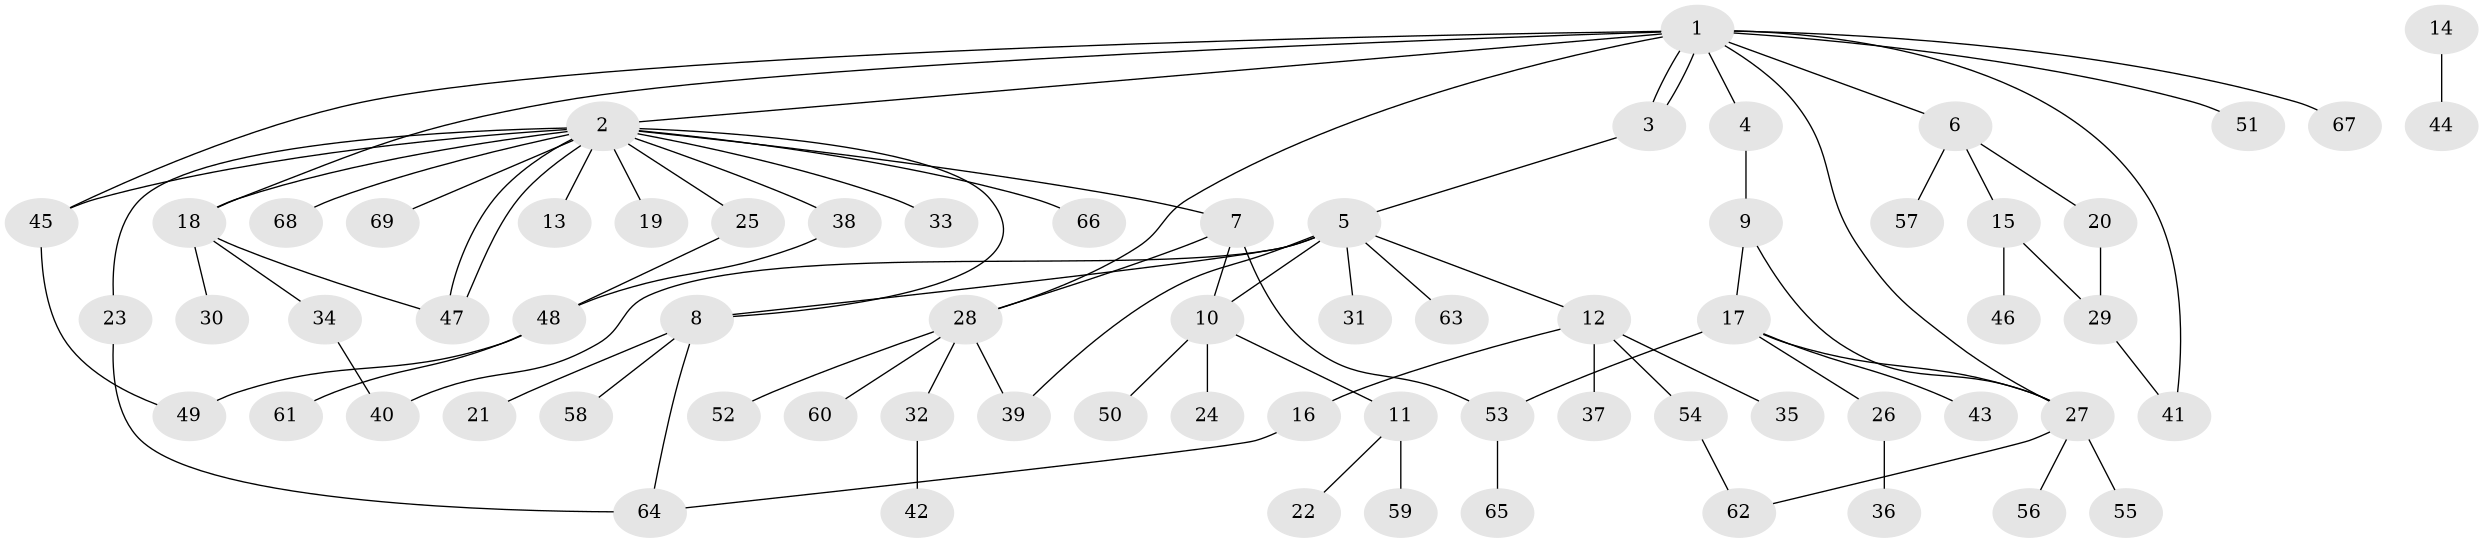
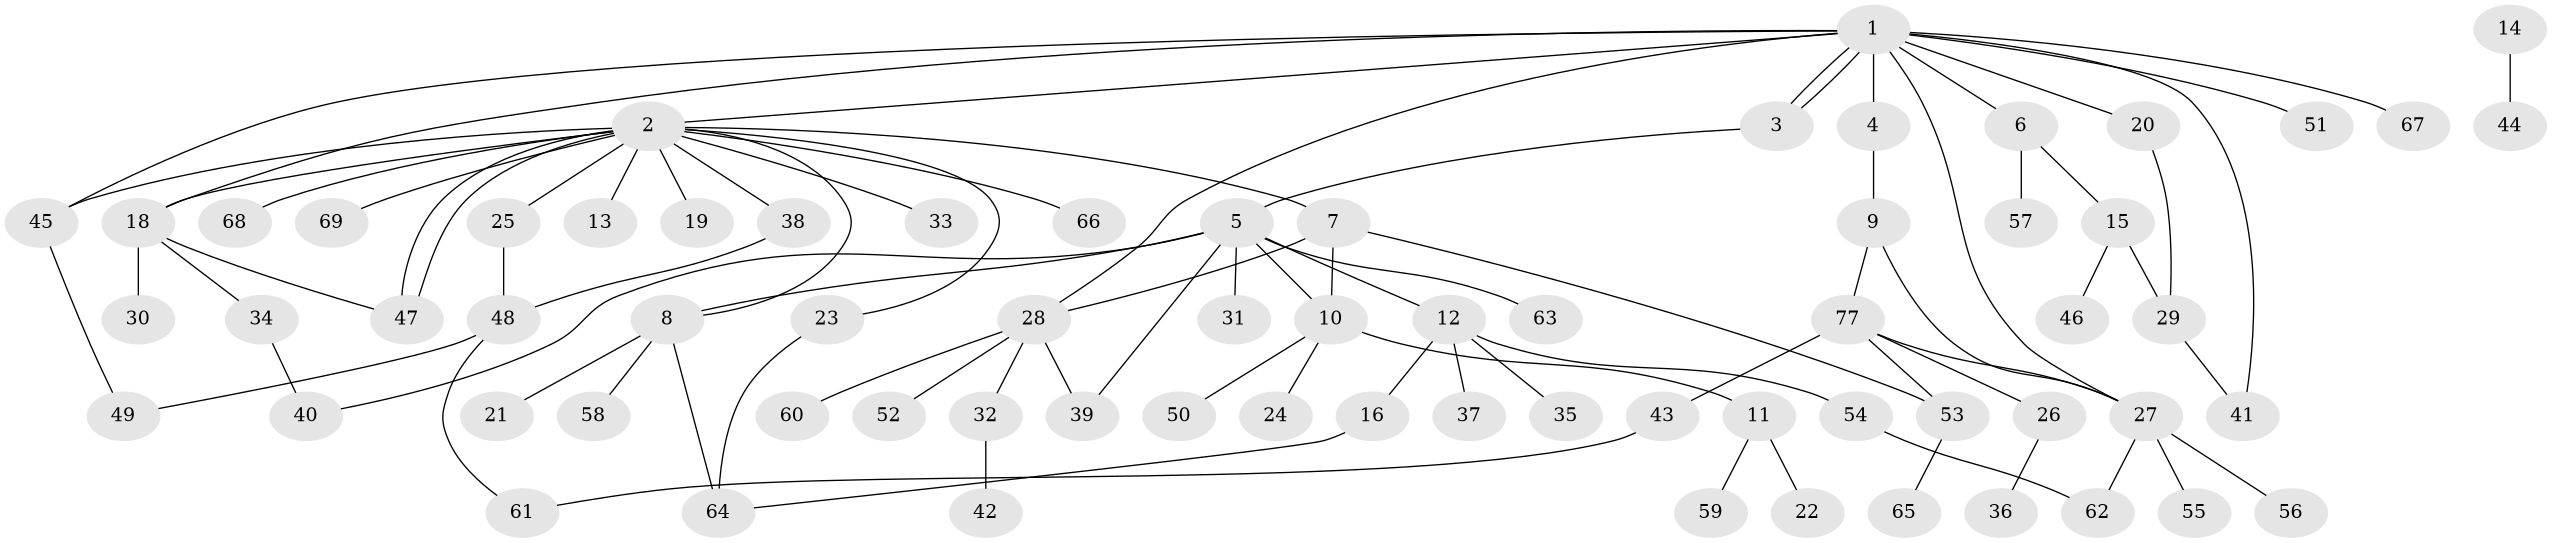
edge "6" -- "20": now "1" -- "20"
node "17": label "17" -> "77"
edge "43" -- "61": added
